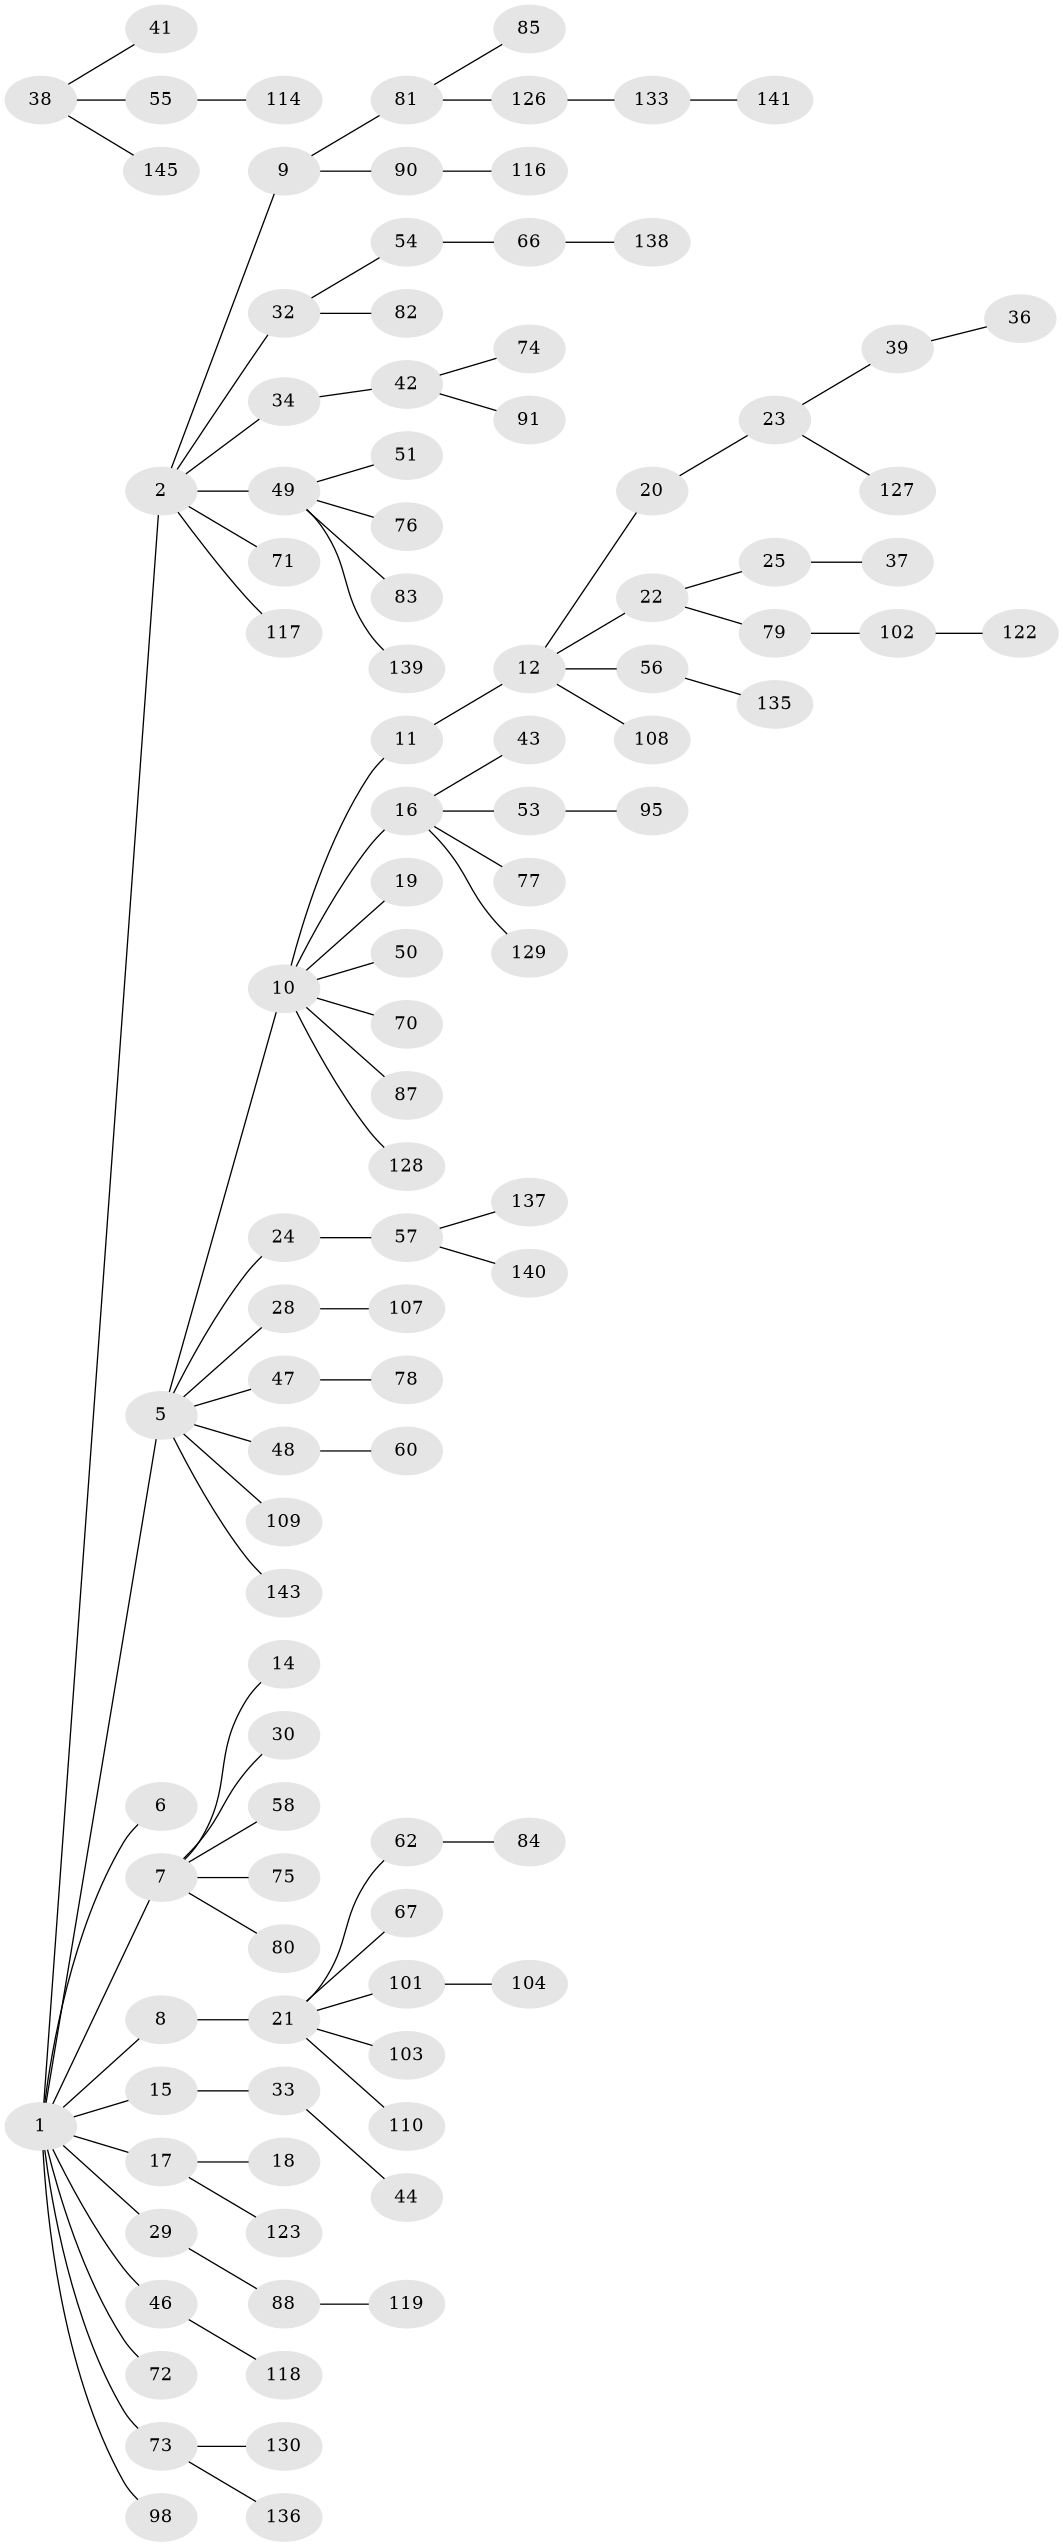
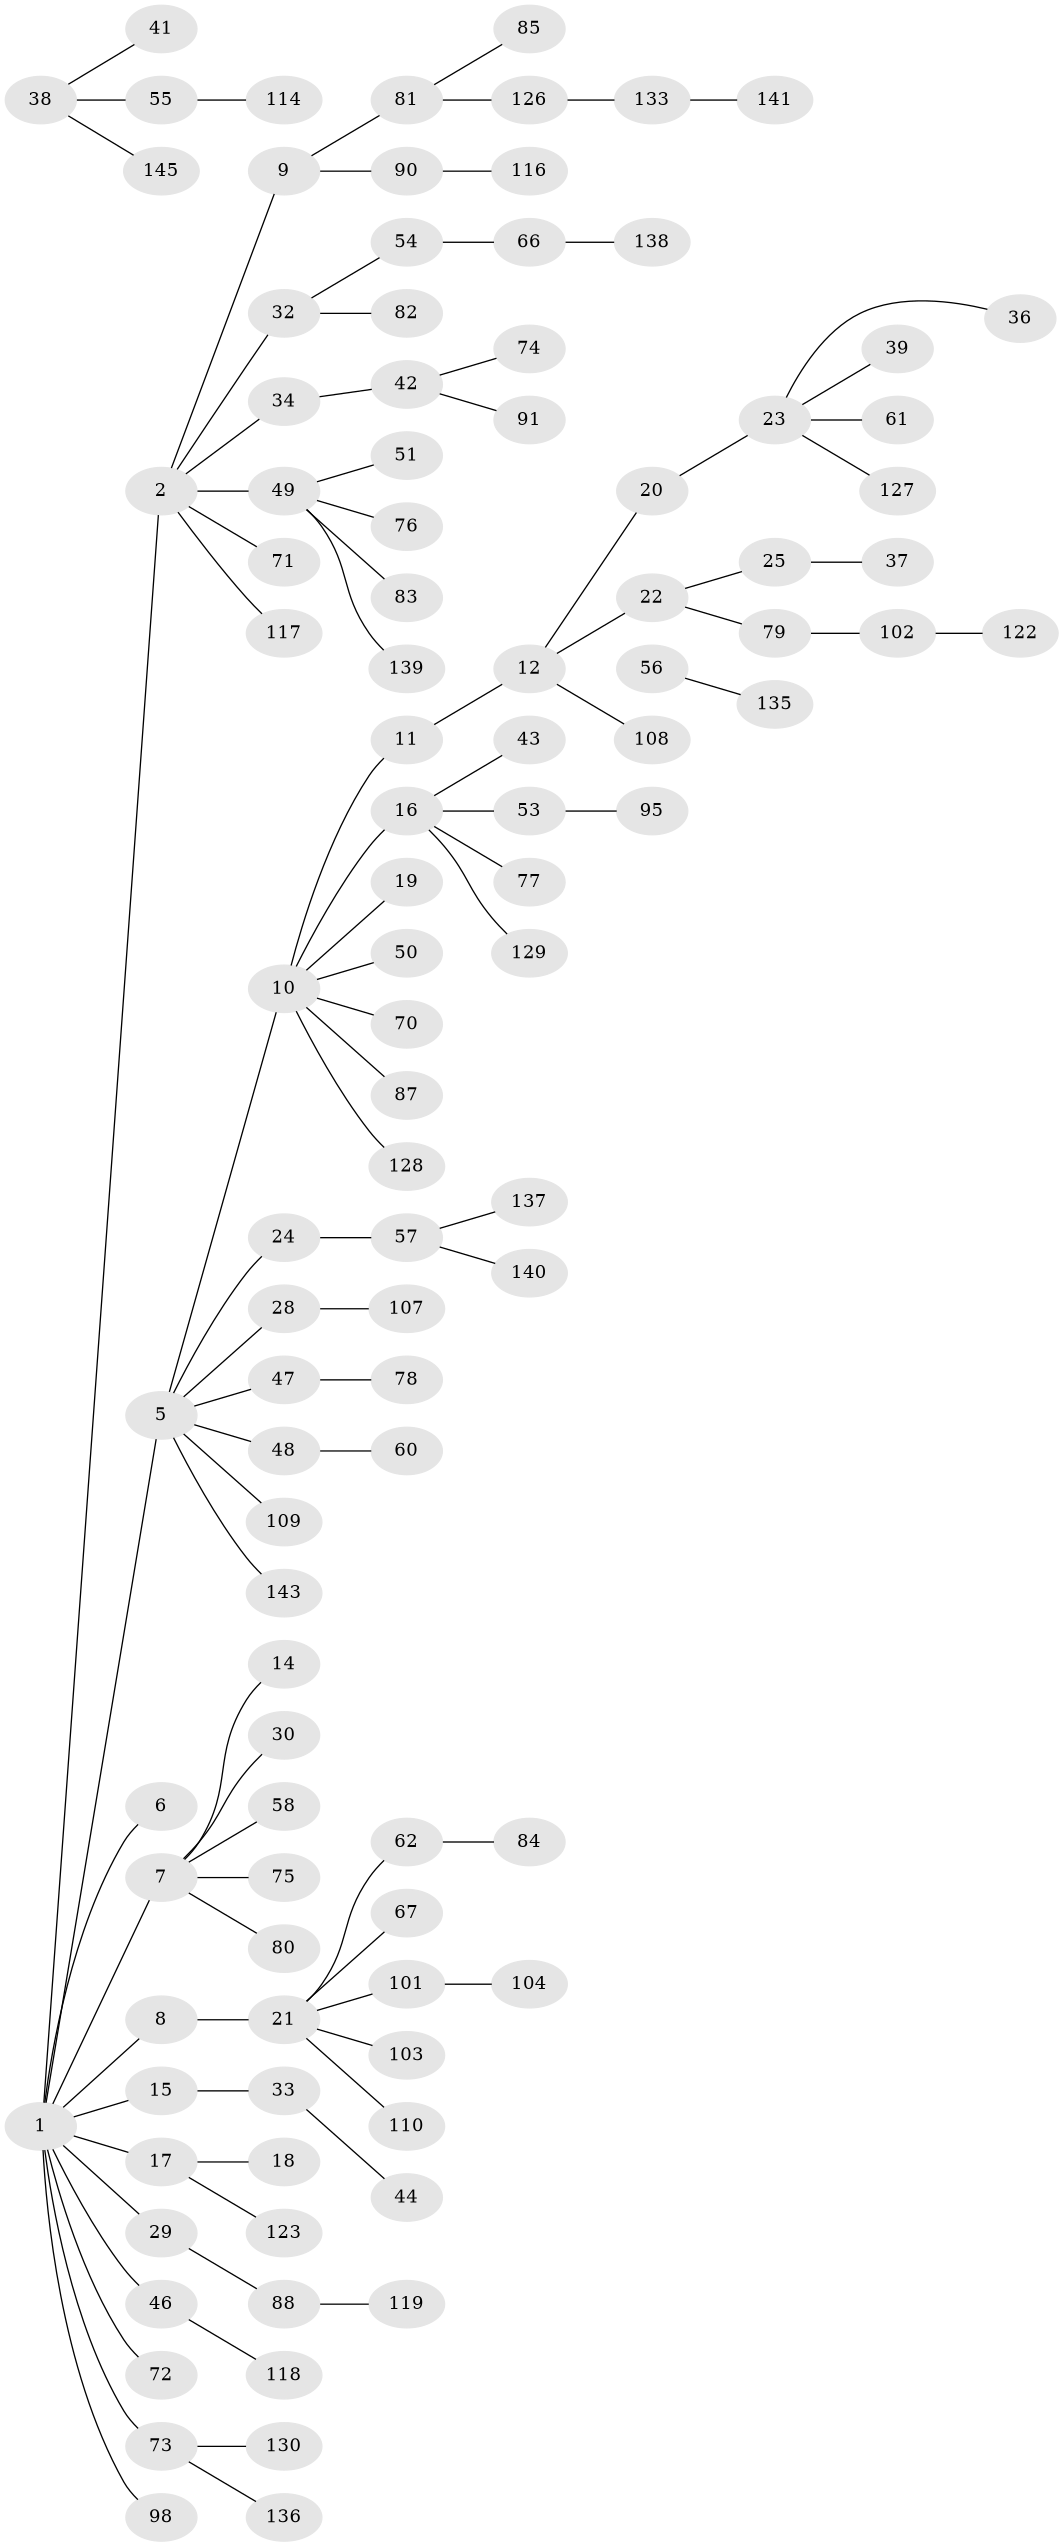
edge "36" -- "39": now "36" -- "23"
node "61": added
edge "12" -- "56": removed
